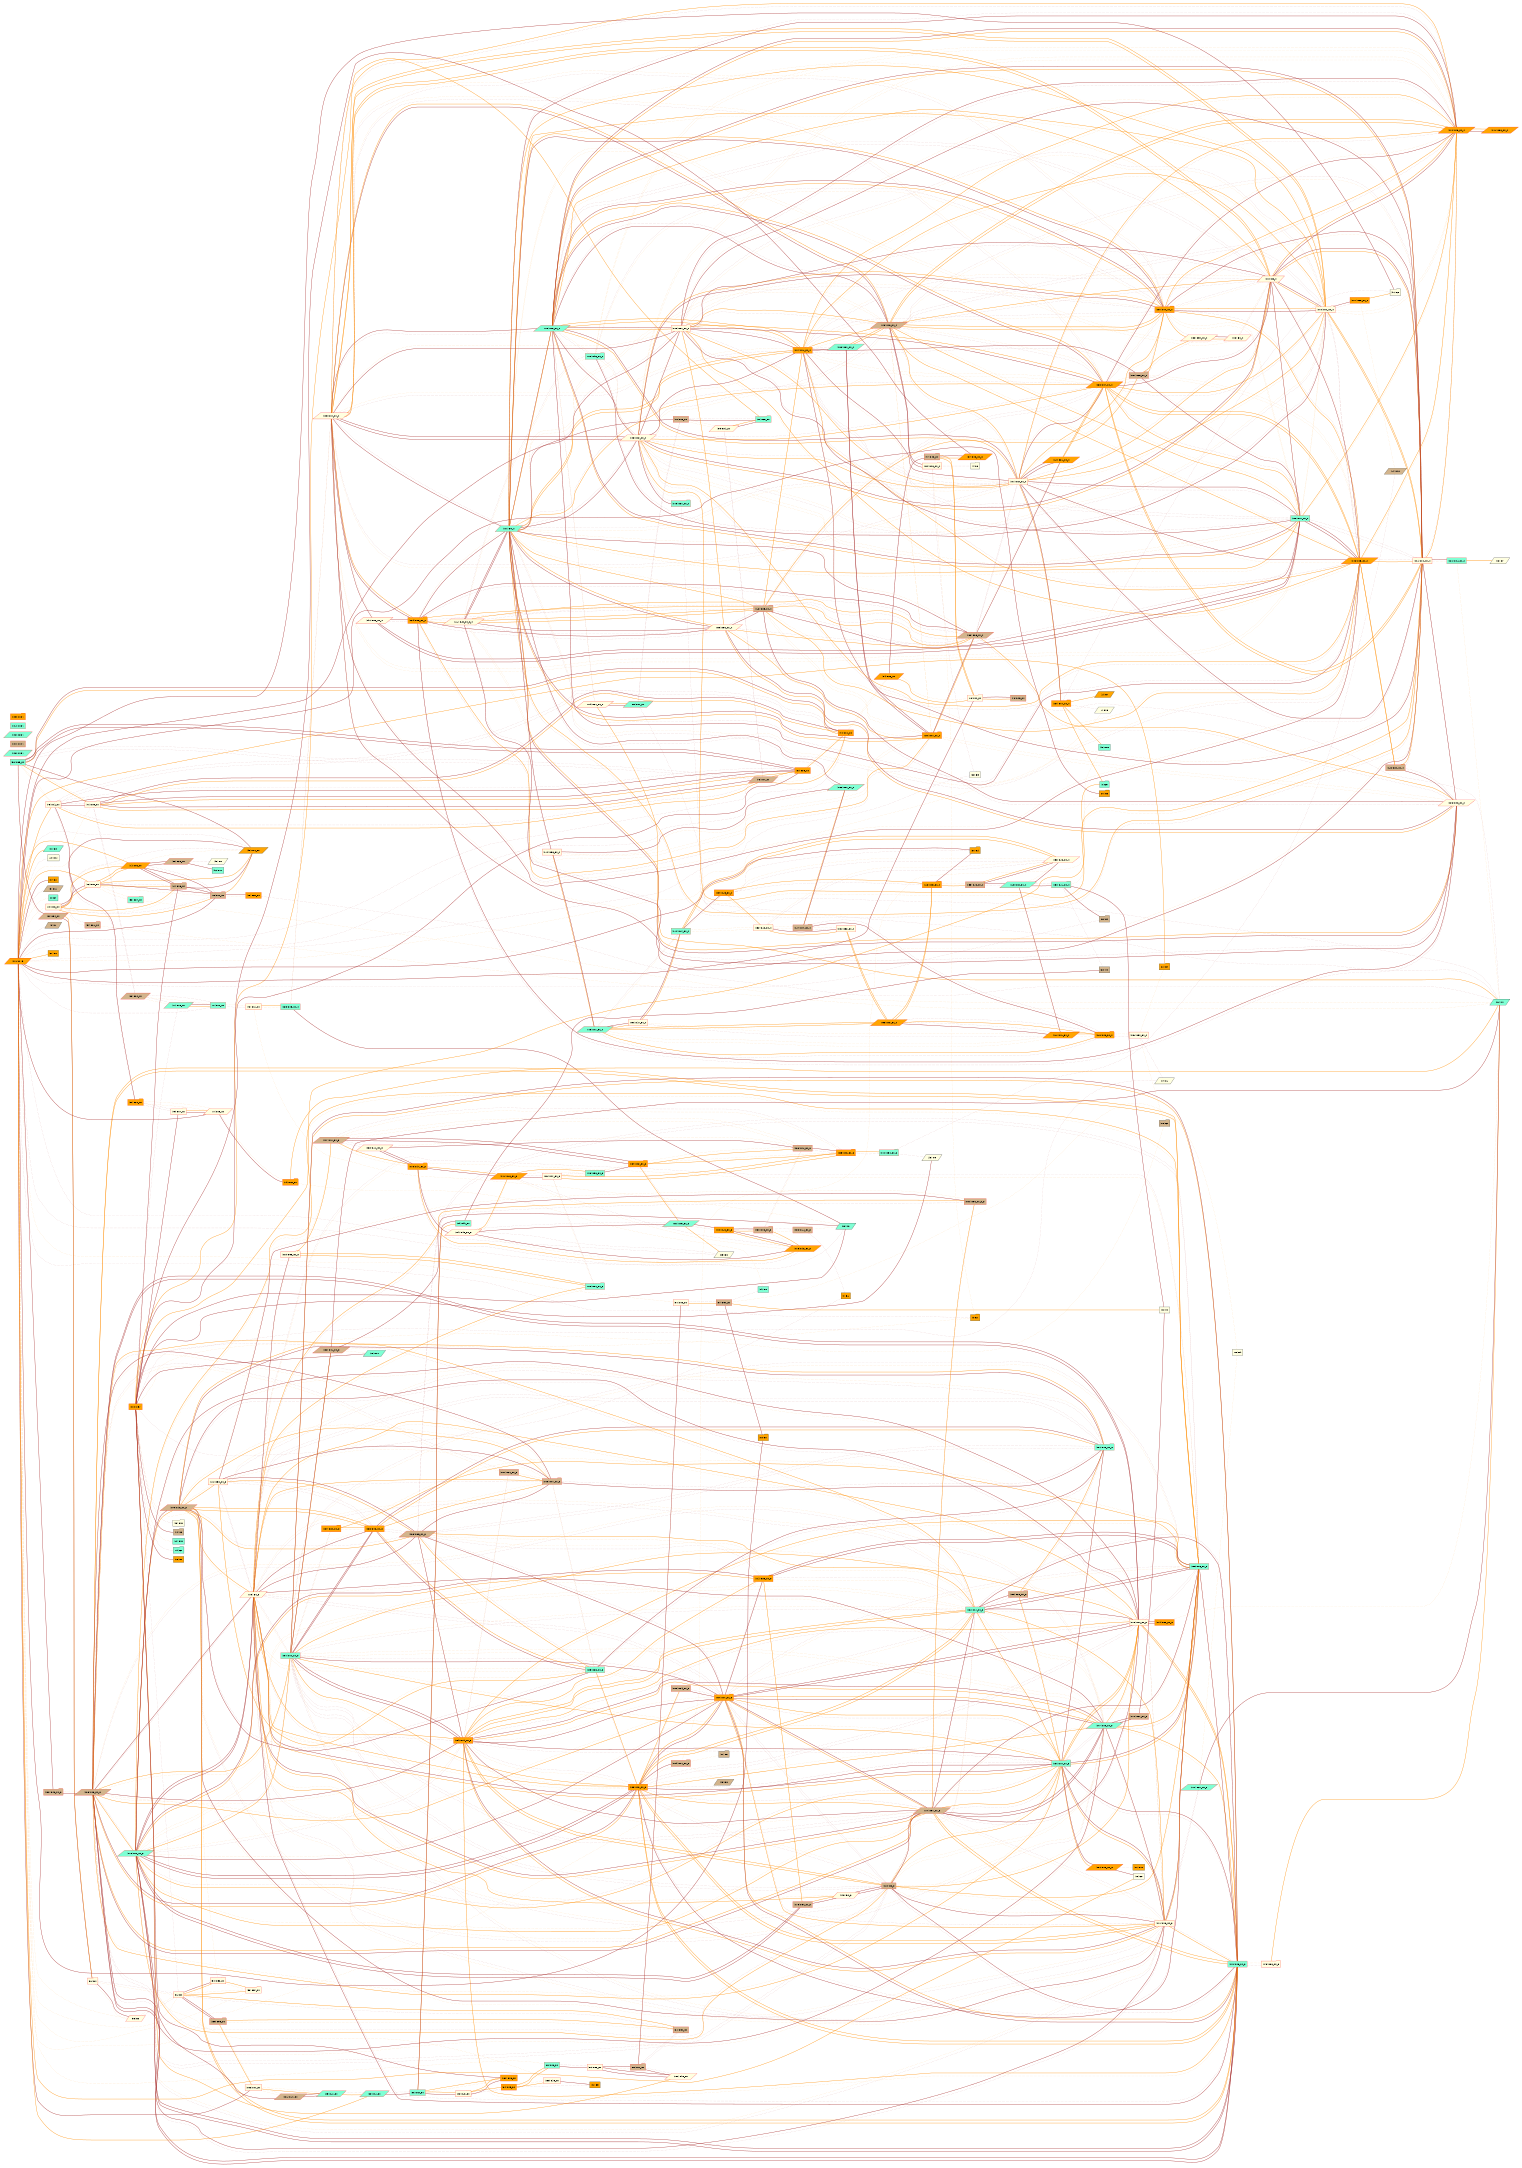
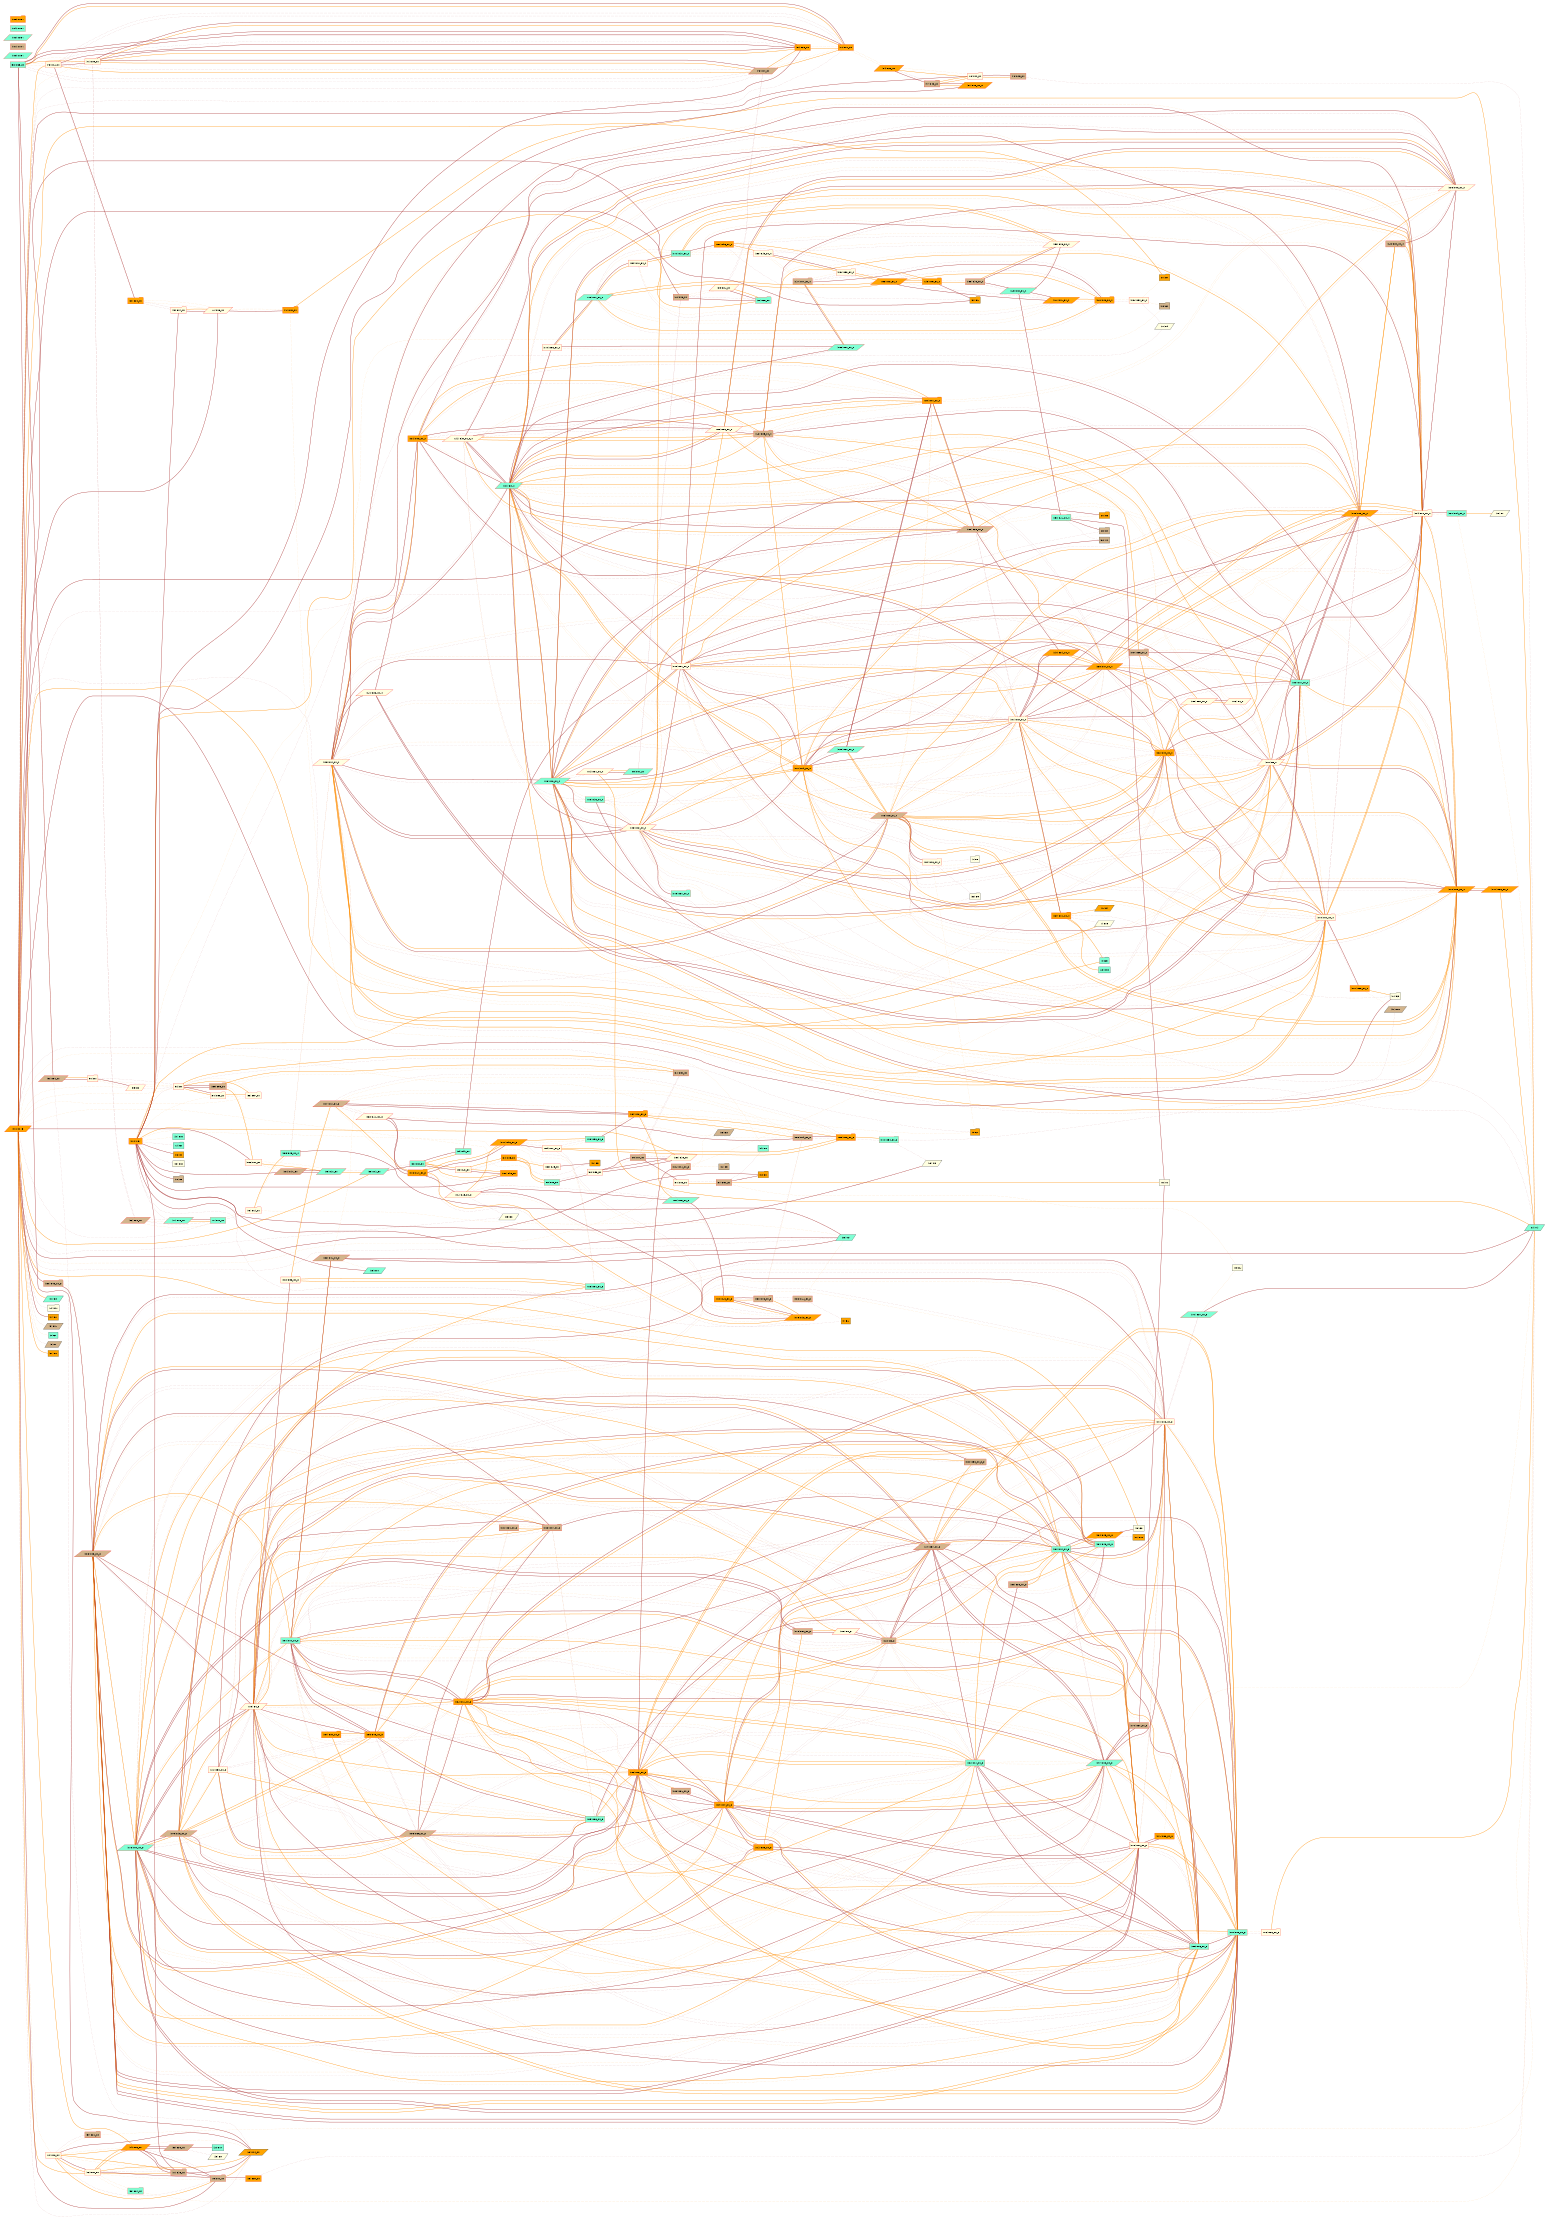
edge "(6) R10" -- "(226) GND": style dotted -> bold
edge "(116) R38_T2_2" -- "(34) U4": added
edge "(206) T25_P1_3" -- "(35) D8": removed
